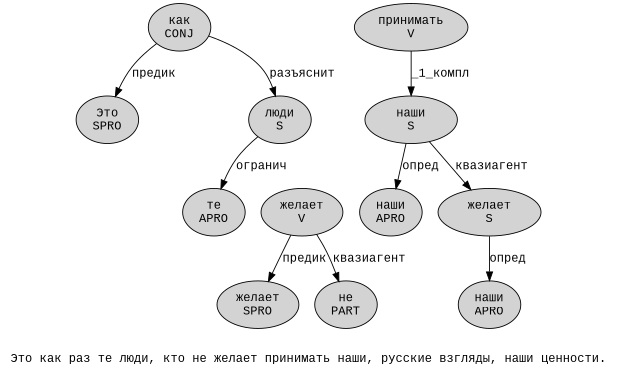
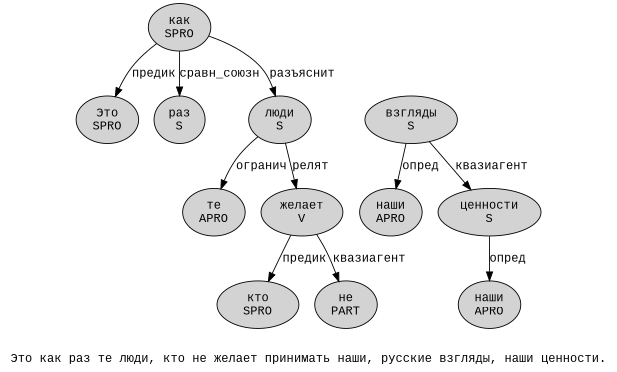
node "как CONJ": label "как CONJ" -> "как SPRO"
node "принимать V": removed
node "раз S": added
node "наши S": label "наши S" -> "взгляды S"
edge "люди S" -> "желает V": added, label "релят"
node "желает S": label "желает S" -> "ценности S"
node "желает SPRO": label "желает SPRO" -> "кто SPRO"
